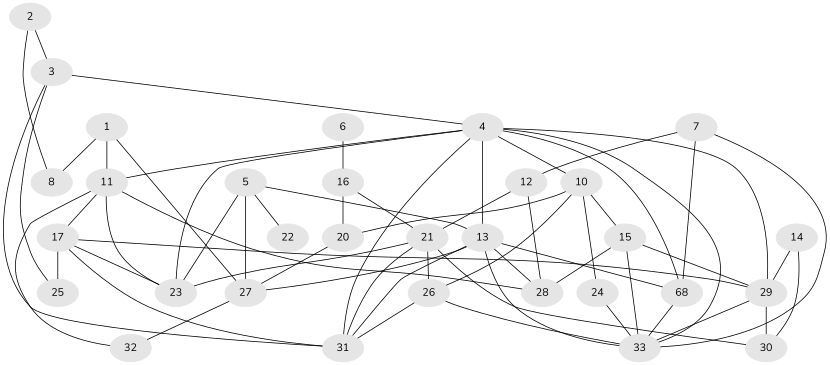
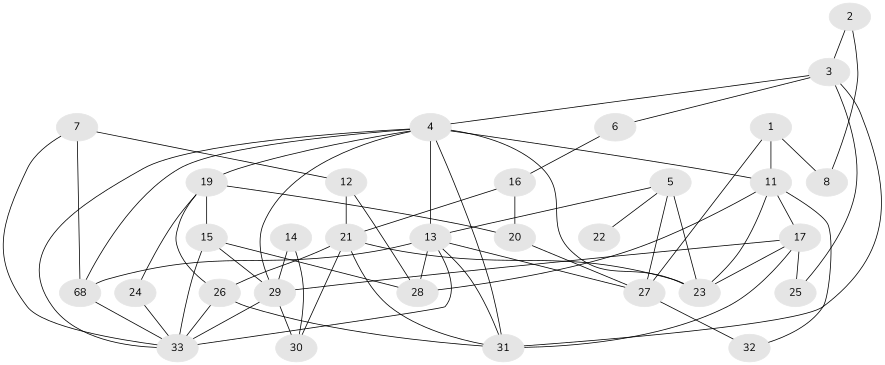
edge "3" -- "6": added
node "10": label "10" -> "19"
